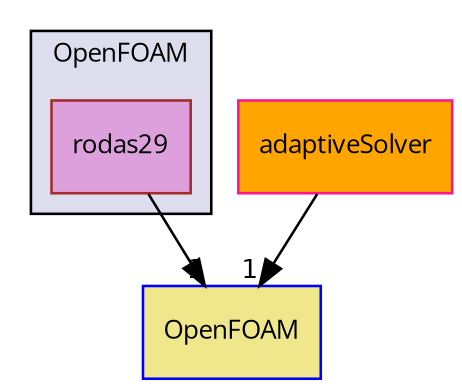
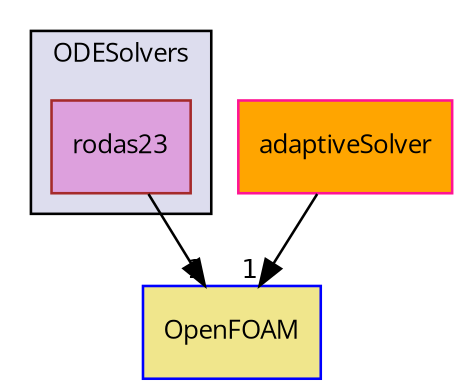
cluster "OpenFOAM": label "OpenFOAM" -> "ODESolvers"
node "rodas29": label "rodas29" -> "rodas23"
